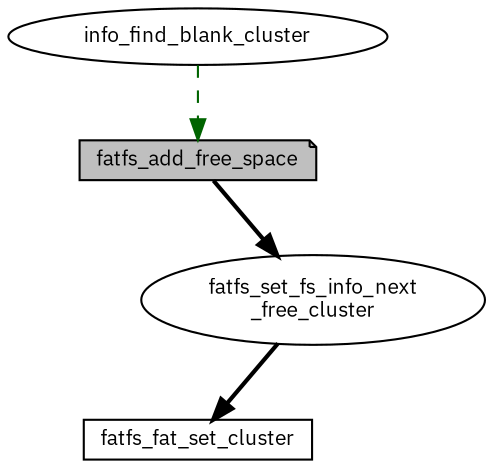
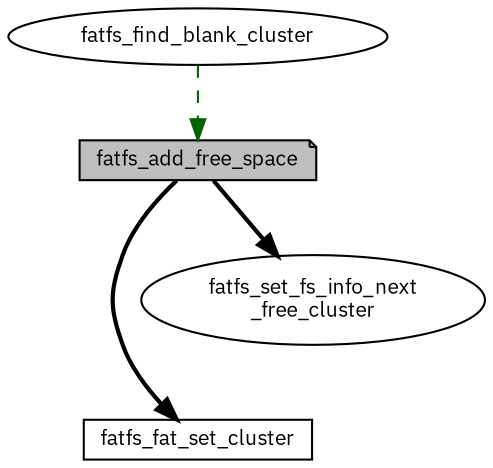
node "info_find_blank_cluster": label "info_find_blank_cluster" -> "fatfs_find_blank_cluster"
edge "fatfs_set_fs_info_next _free_cluster" -> "fatfs_fat_set_cluster": now "fatfs_add_free_space" -> "fatfs_fat_set_cluster"
